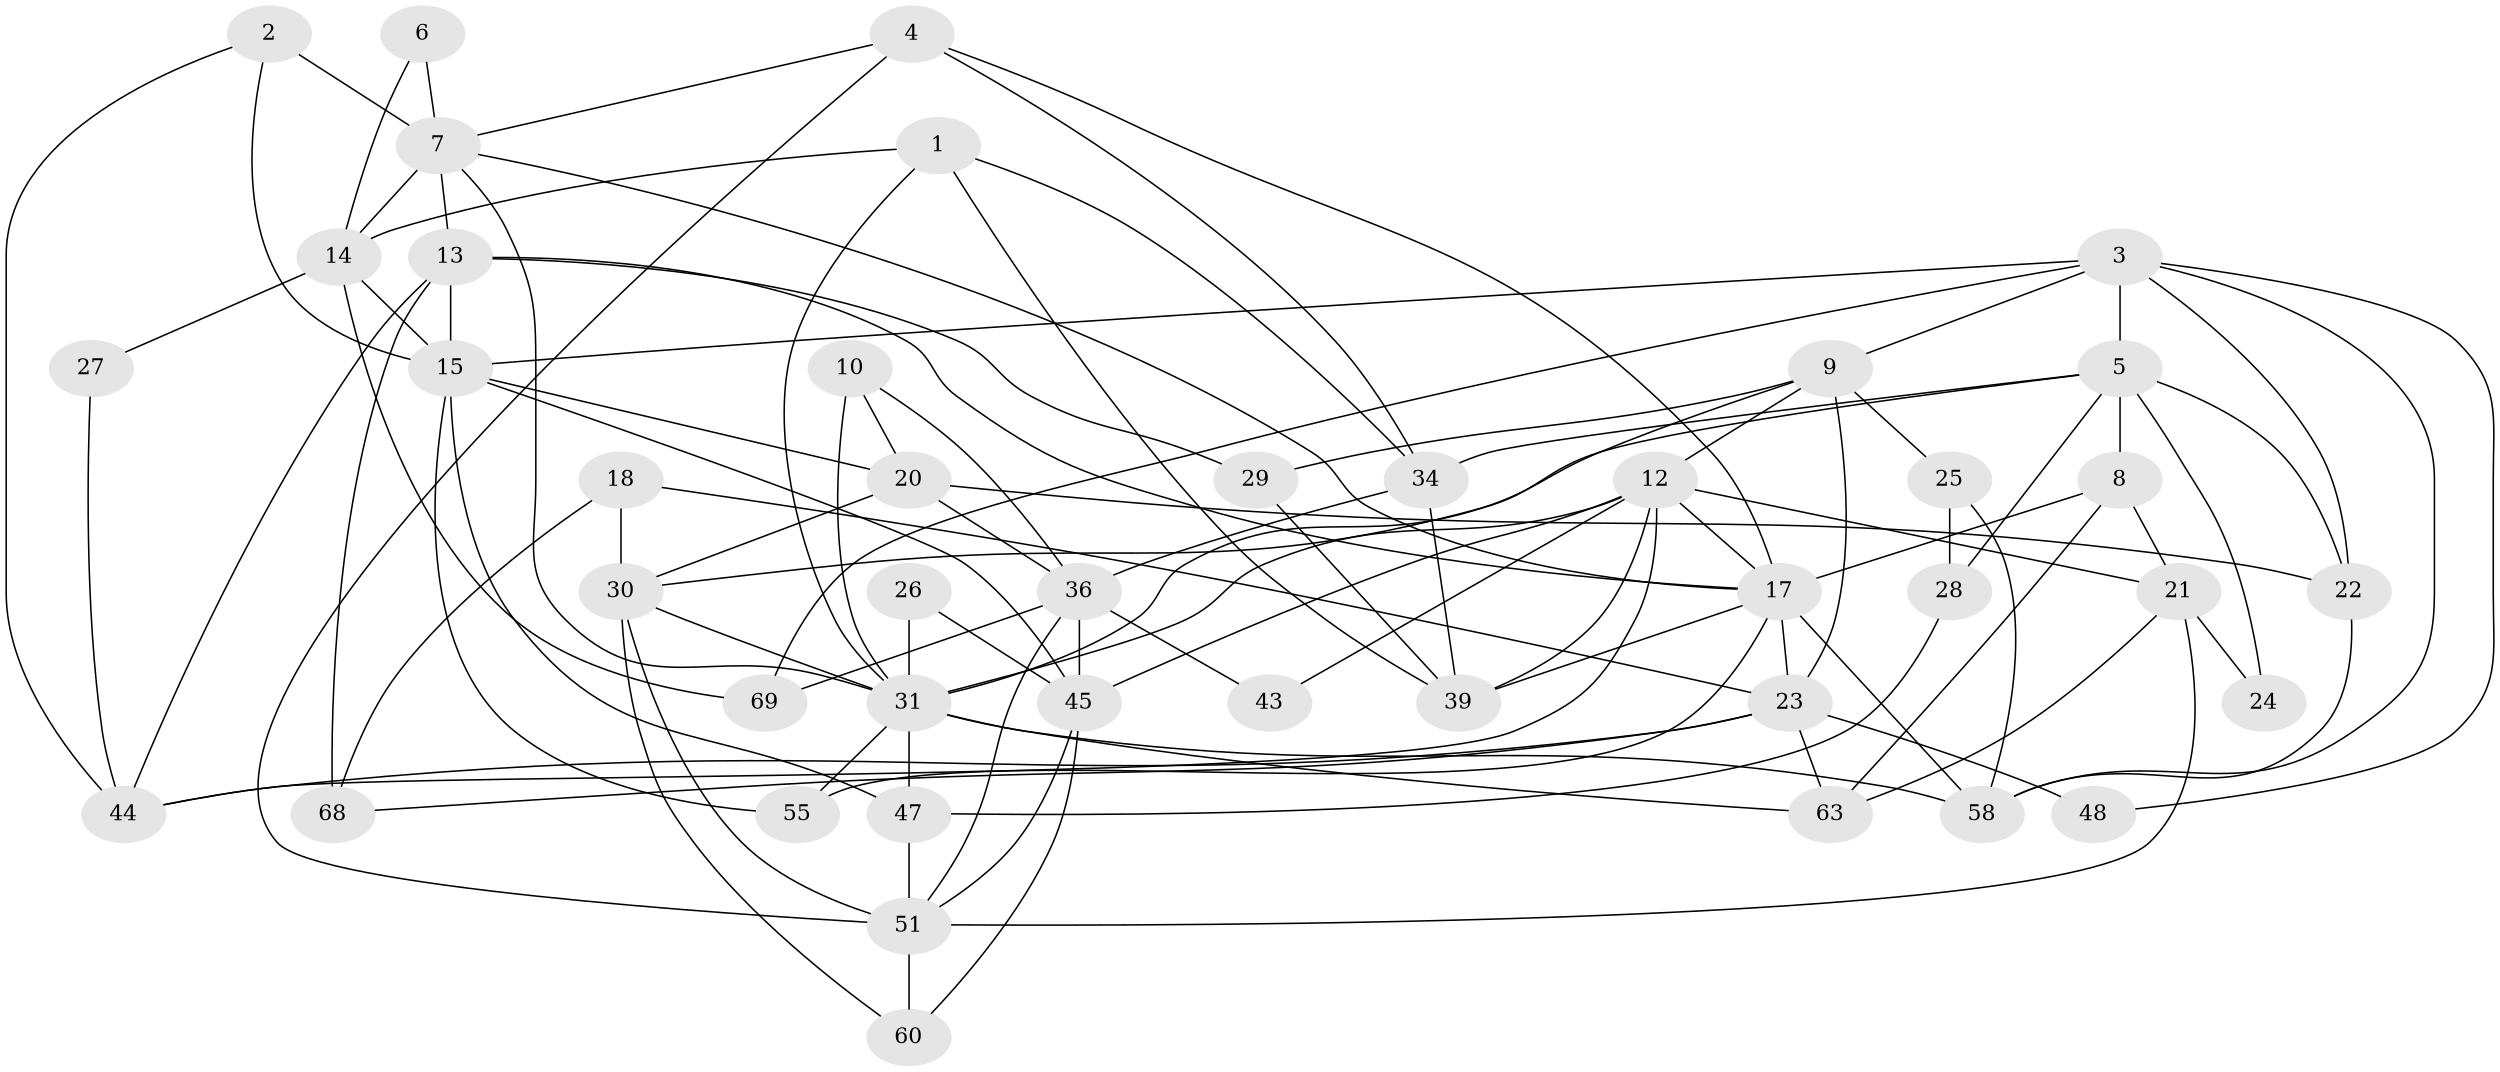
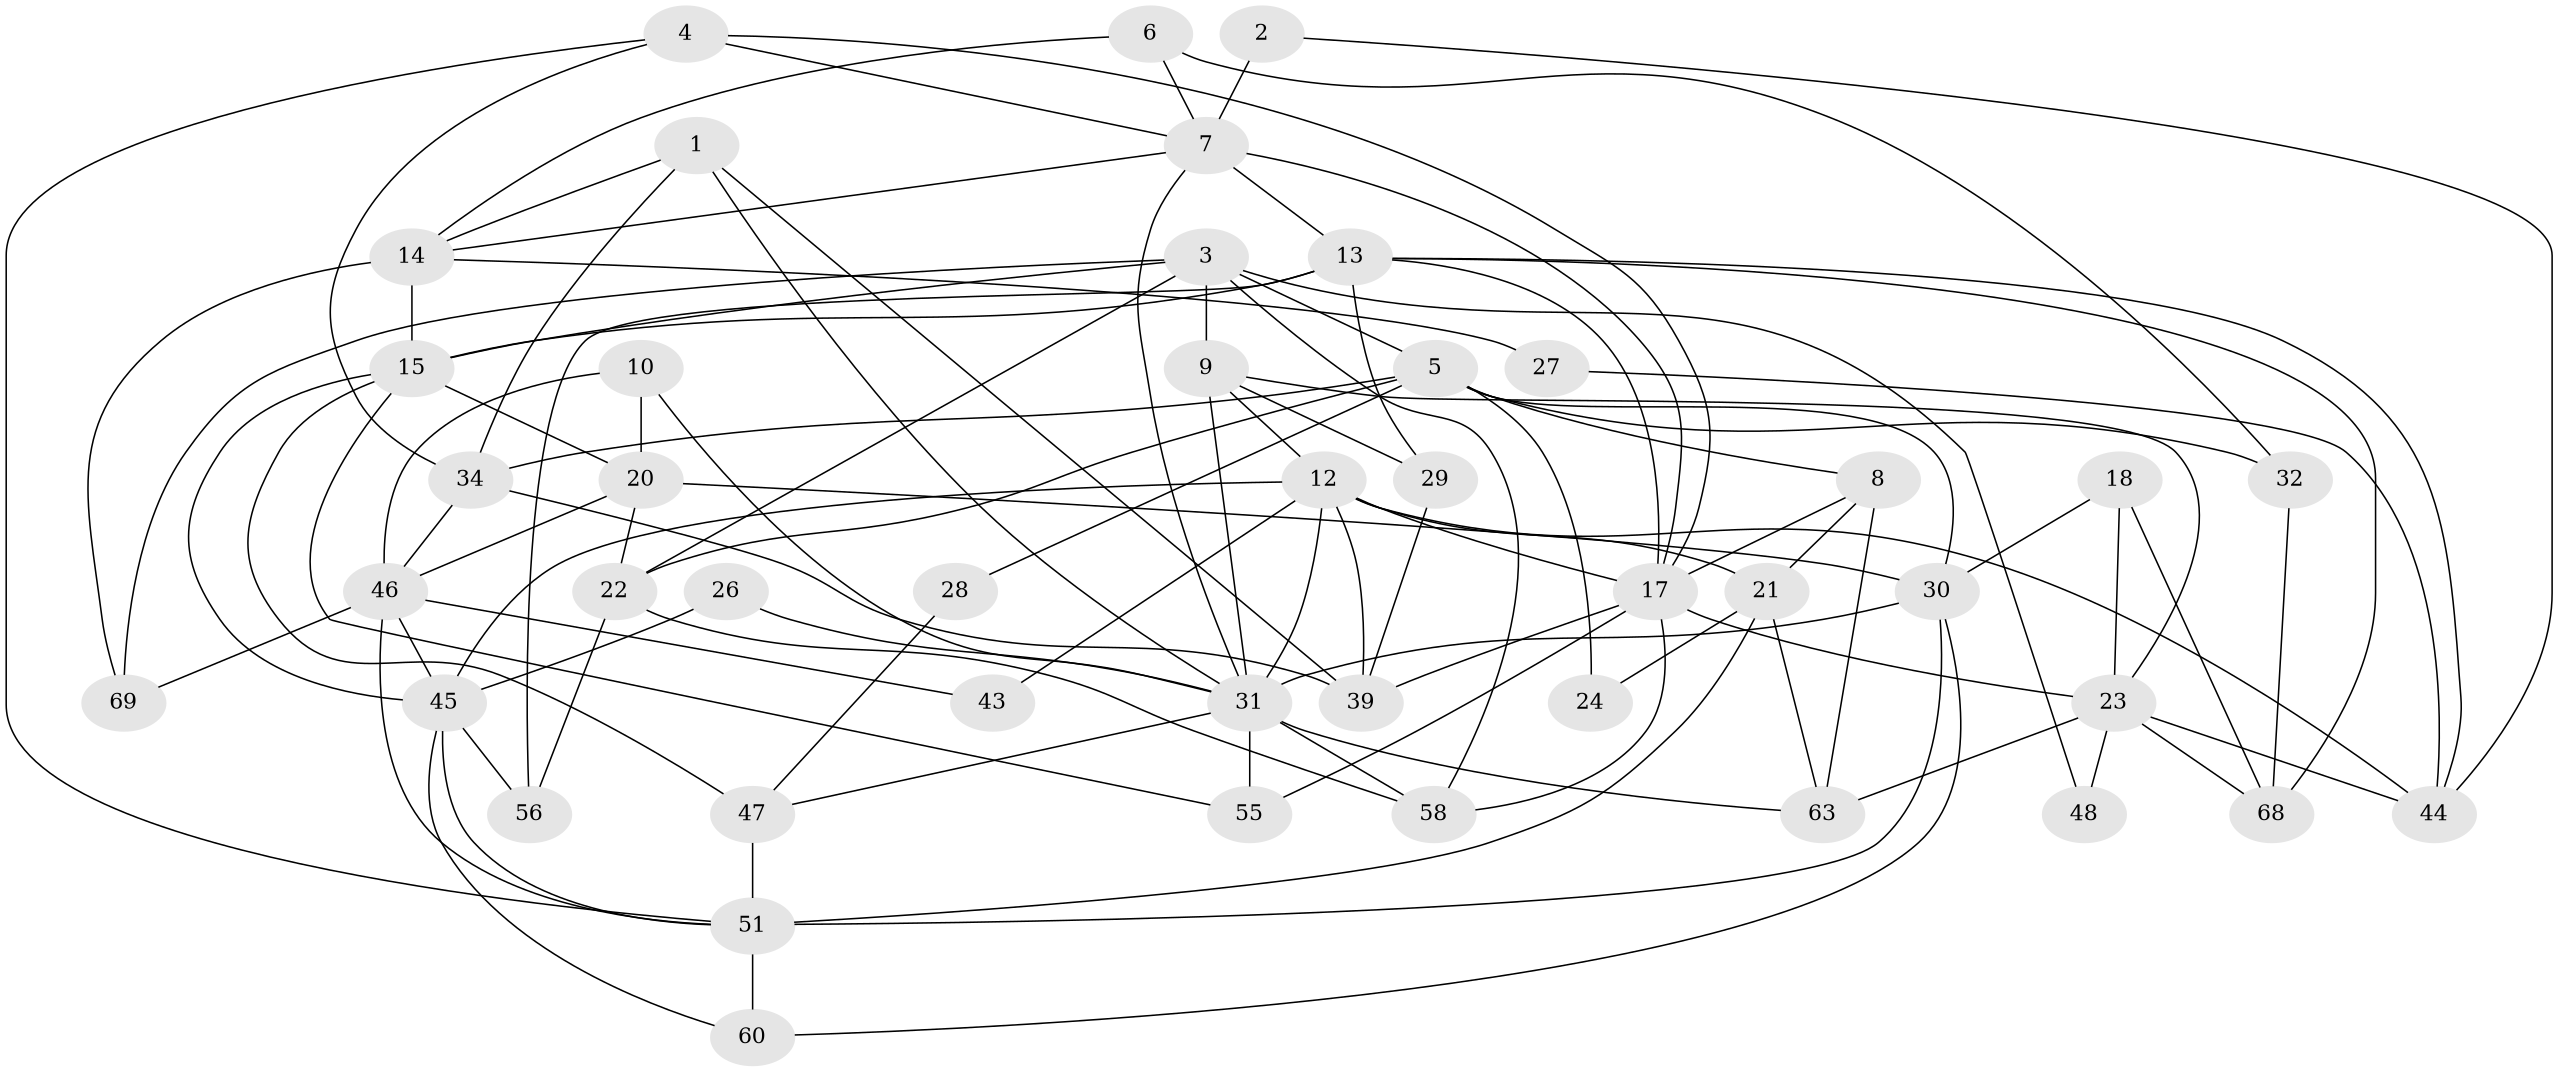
edge "2" -- "15": removed
node "25": removed
node "32": added
node "36": label "36" -> "46"
node "56": added
